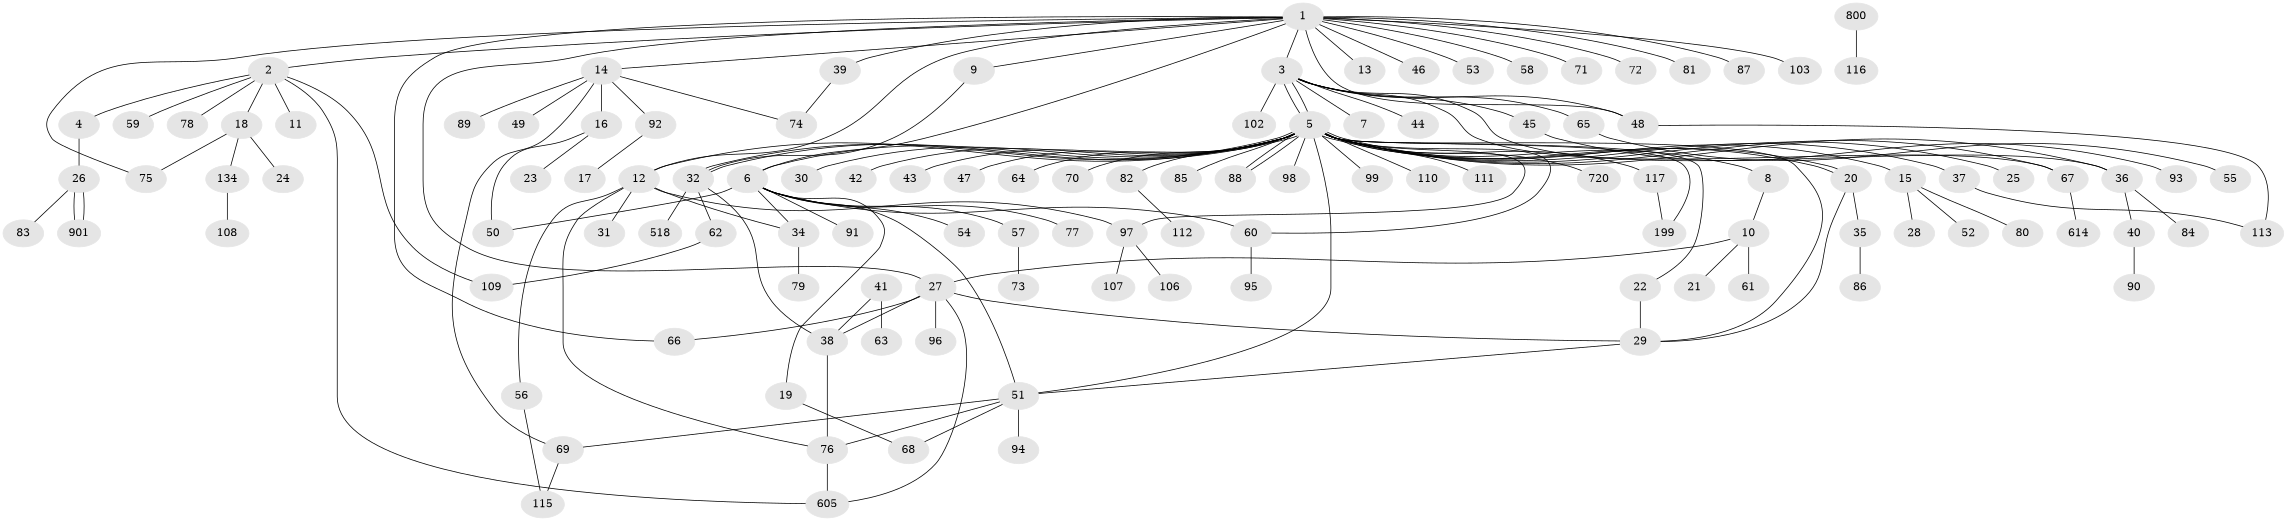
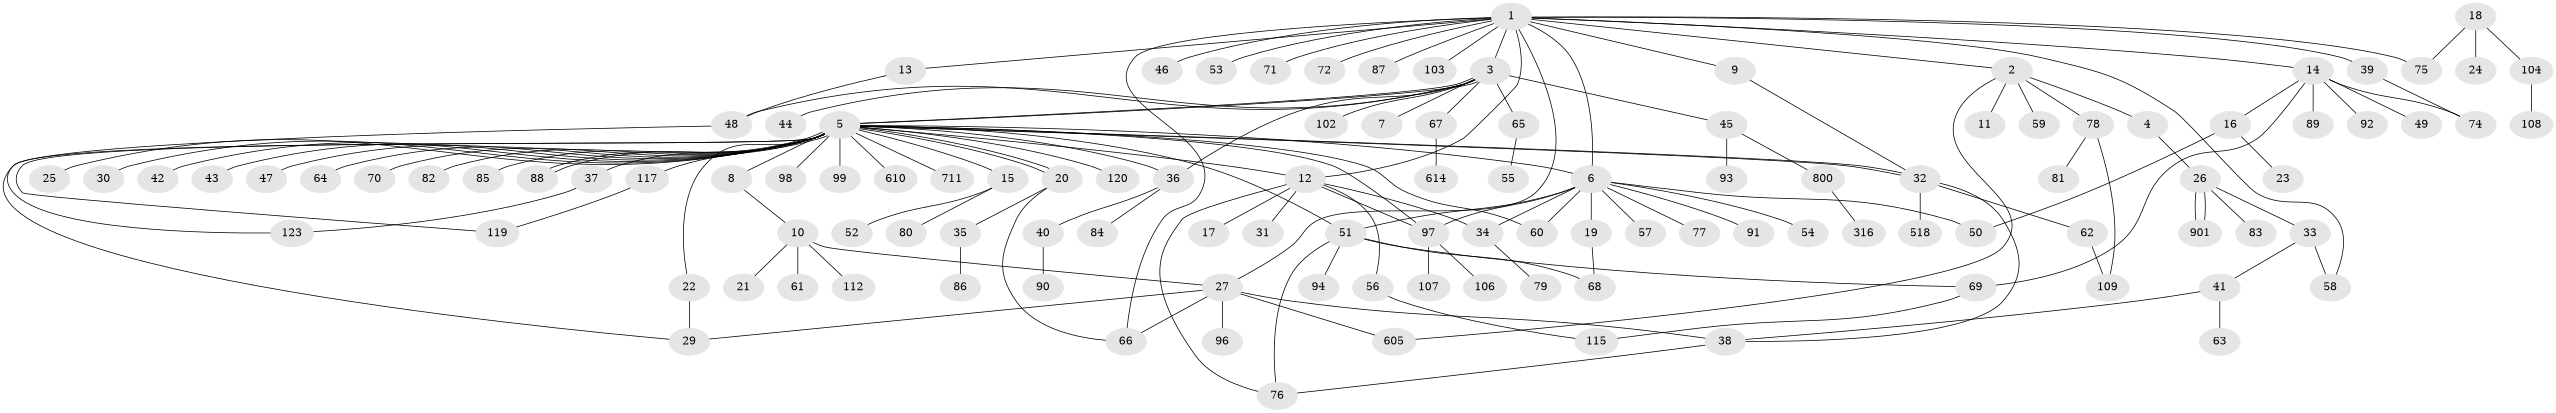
edge "1" -- "81": now "78" -- "81"
node "116": label "116" -> "316"
edge "2" -- "18": removed
edge "1" -- "48": now "13" -- "48"
edge "92" -- "17": now "12" -- "17"
edge "5" -- "67": removed
edge "45" -- "800": added
node "134": label "134" -> "104"
edge "2" -- "109": now "78" -- "109"
node "110": label "110" -> "610"
node "111": label "111" -> "711"
node "720": label "720" -> "120"
edge "82" -- "112": now "10" -- "112"
edge "6" -- "97": added
node "199": label "199" -> "119"
node "28": removed
node "113": label "113" -> "123"
node "33": added
node "73": removed
node "95": removed
edge "20" -- "29": now "20" -- "66"
edge "29" -- "51": removed
edge "76" -- "605": removed
